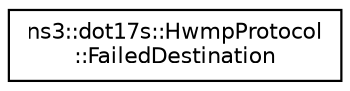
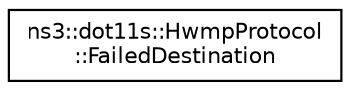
node "ns3::dot17s::HwmpProtocol ::FailedDestination": label "ns3::dot17s::HwmpProtocol ::FailedDestination" -> "ns3::dot11s::HwmpProtocol ::FailedDestination"
